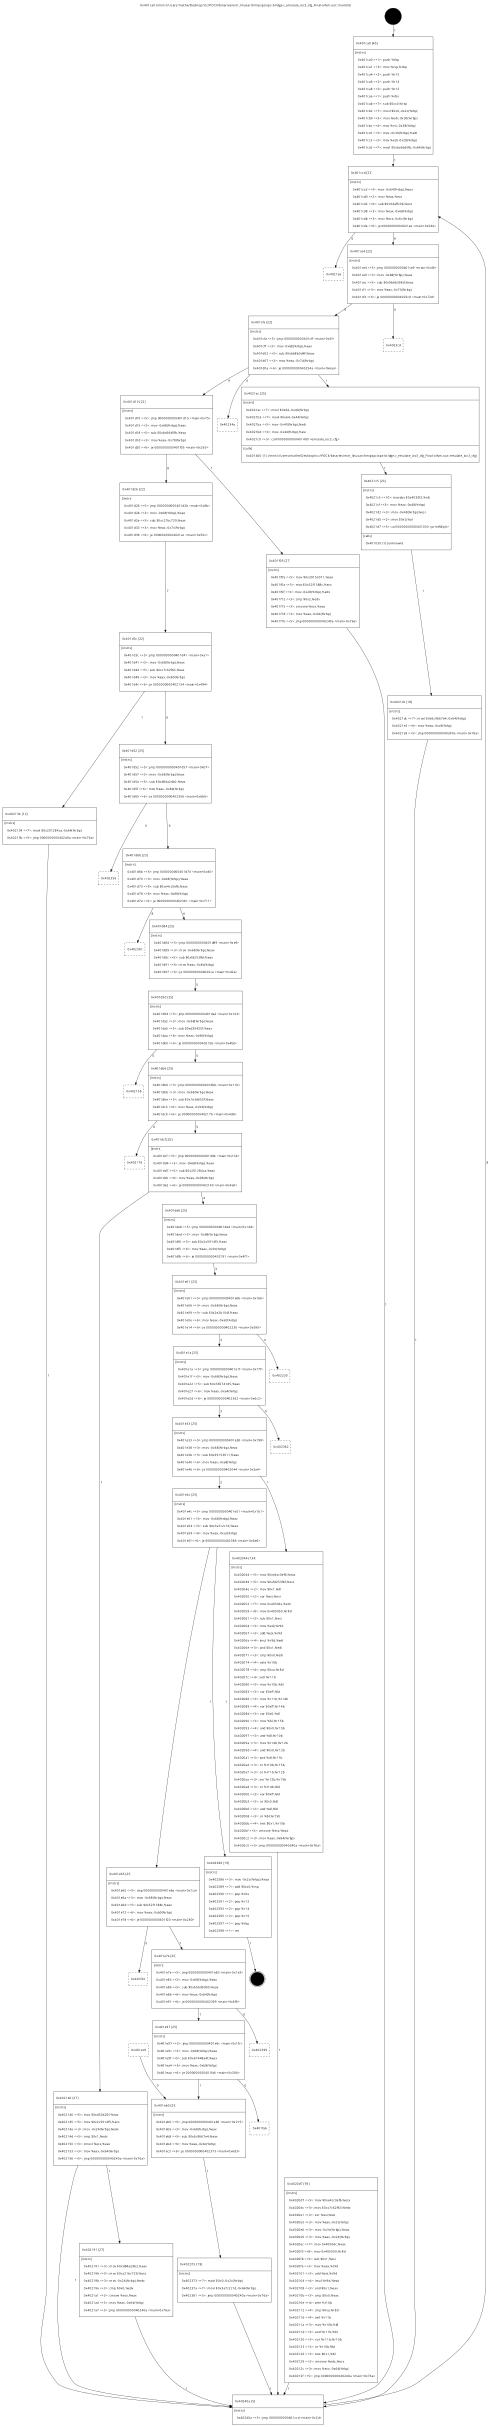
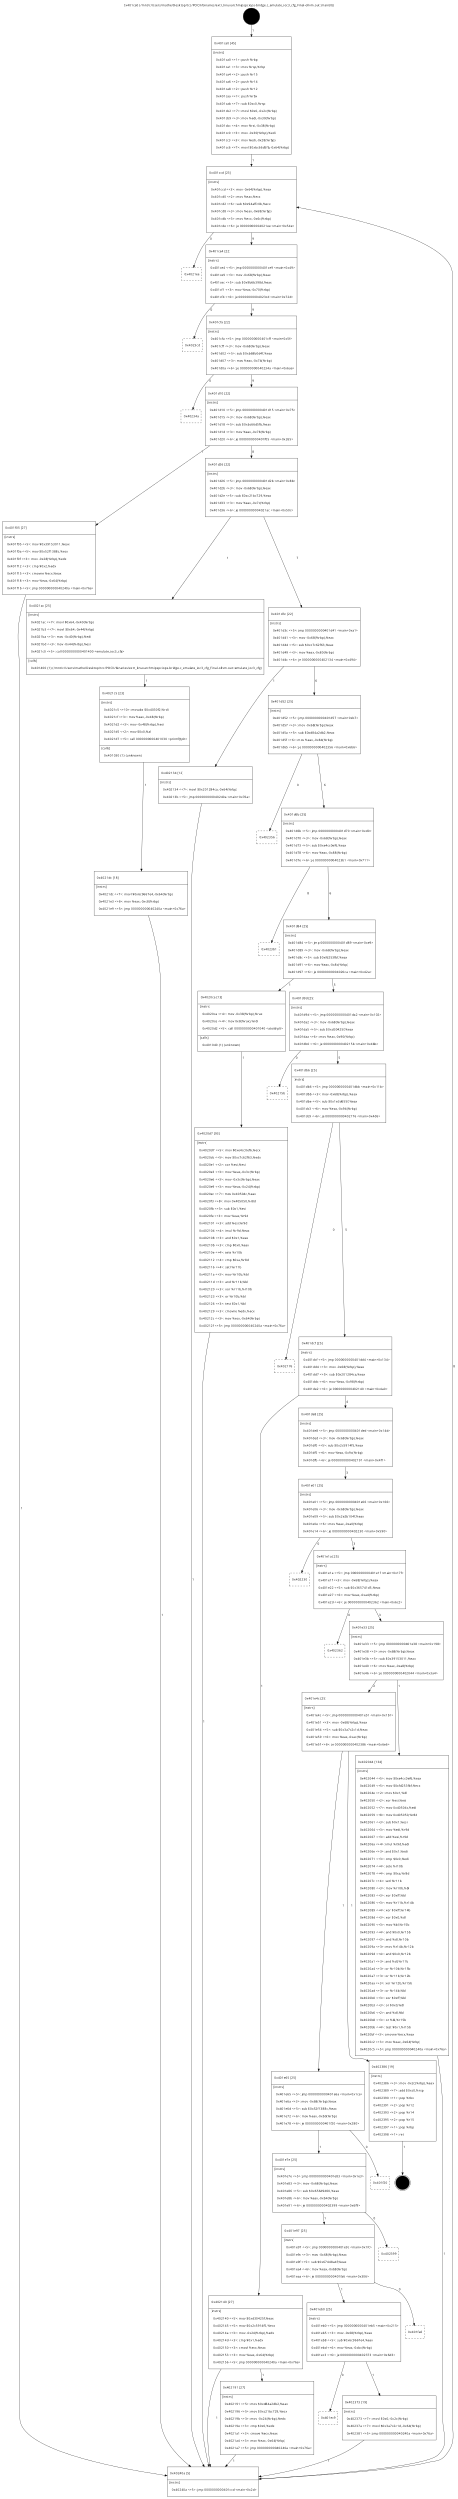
edge "0x401cfa [22]" -> "0x4021ac [25]": now "0x401d26 [22]" -> "0x4021ac [25]"
node "0x4020ca [13]": added
edge "0x401ec9" -> "0x401eb0 [25]": reversed
